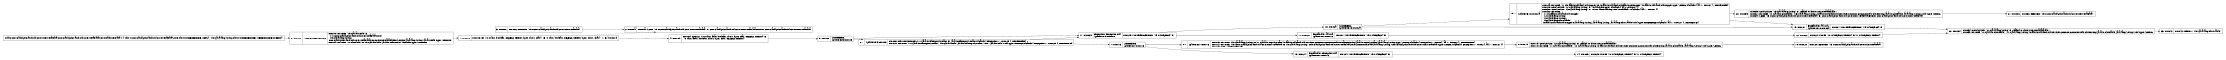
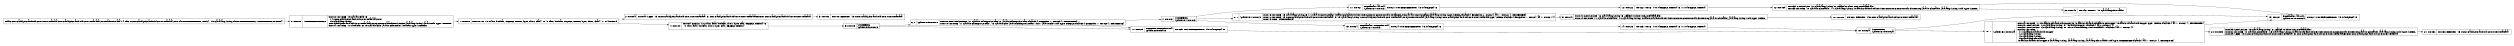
edge "3: 0x000c" -> "2: 0x000a": reversed
edge "14: 0x0025" -> "18: 0x002a": added
edge "15: 0x0027" -> "22: 0x003d": reversed
edge "17: 0x0029" -> "11: 0x0021": now "7: 0x0013" -> "11: 0x0021"
